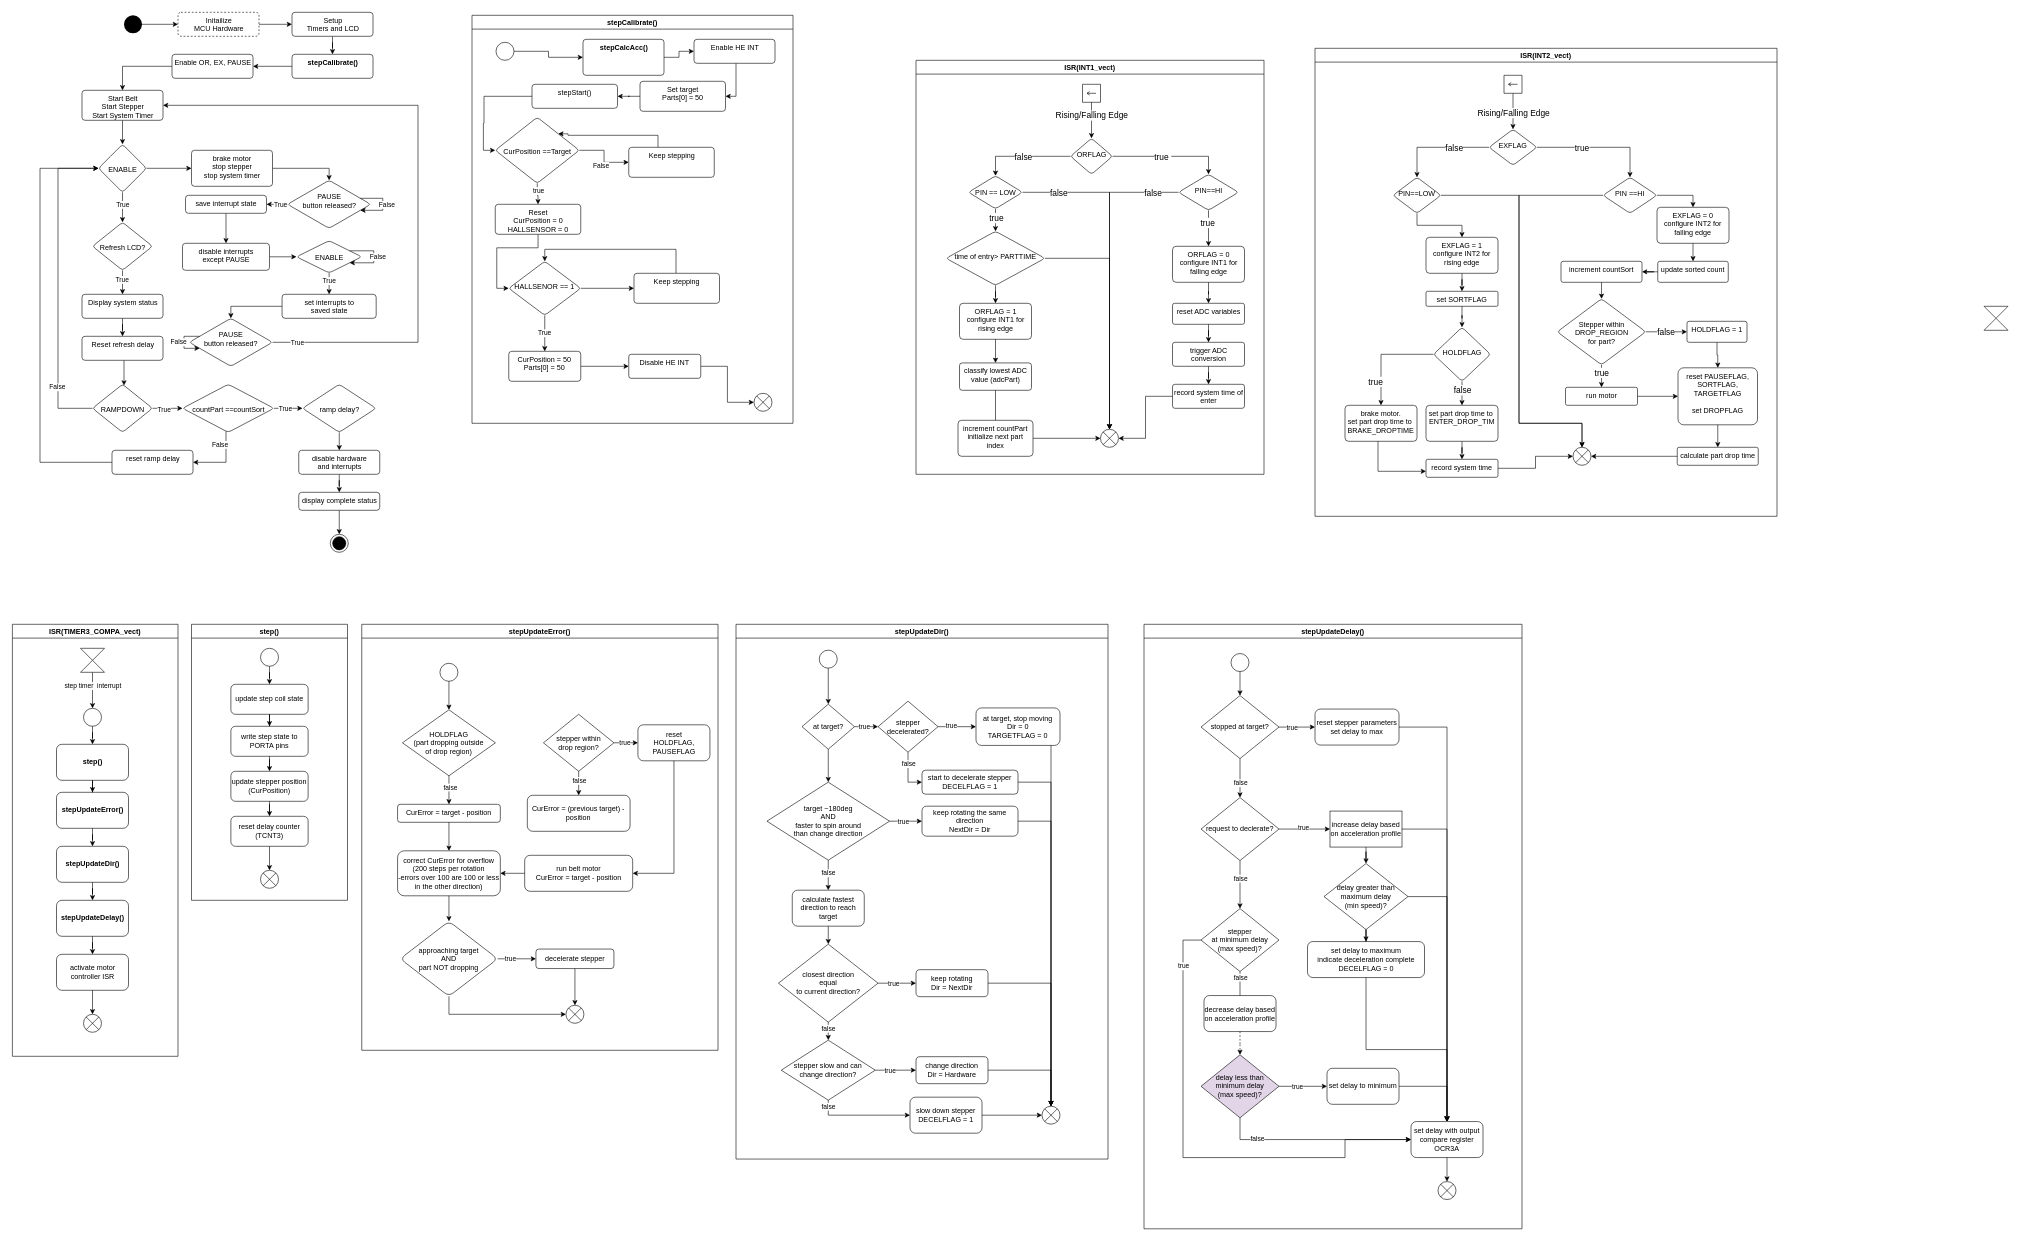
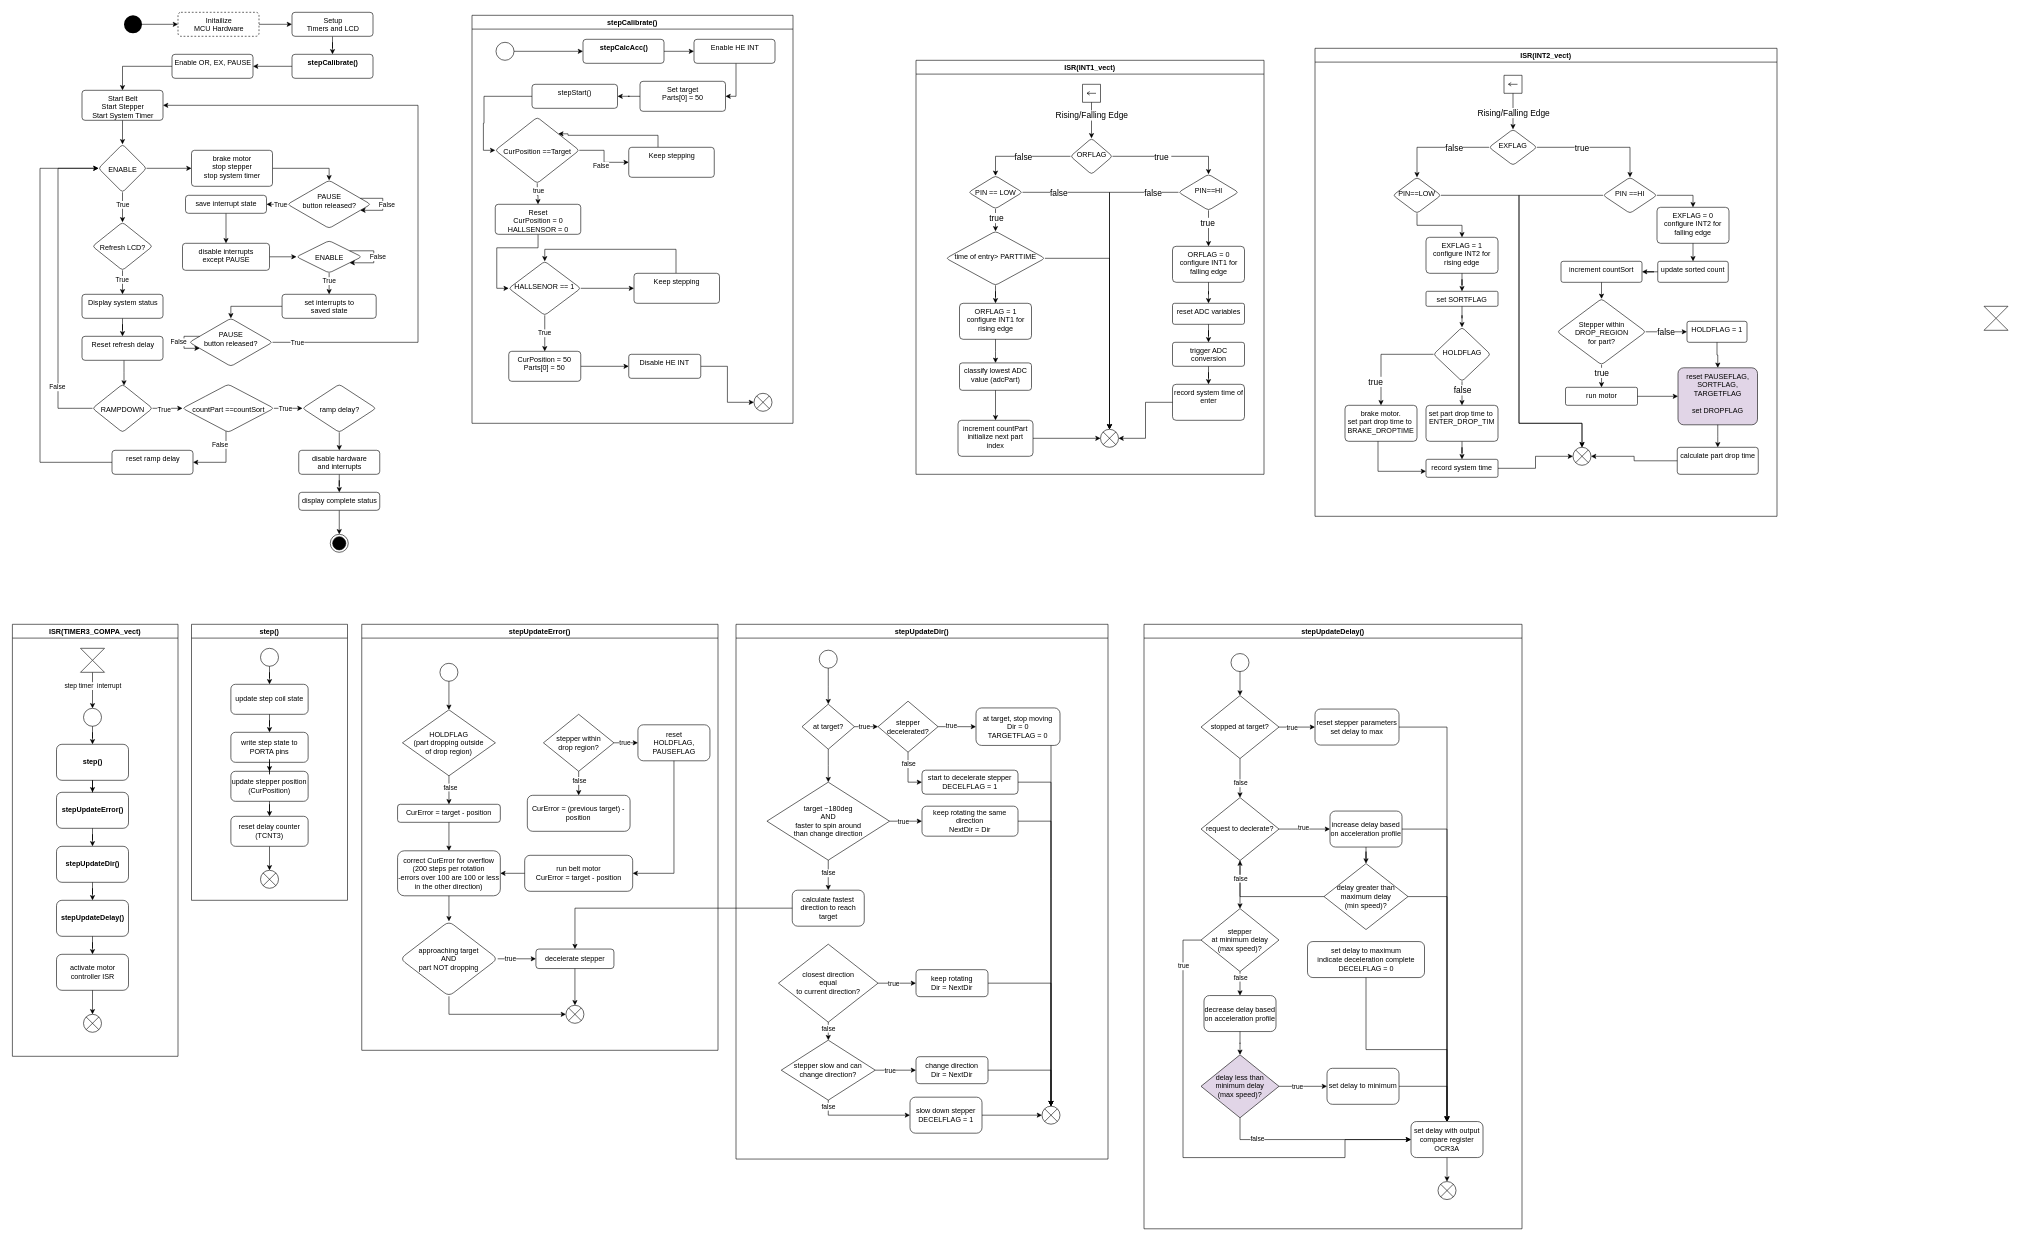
node "stepCalcAcc()": size 81x36 -> 81x24
node "record system time of enter": size 72x24 -> 72x36
node "reset PAUSEFLAG, SORTFLAG, TARGETFLAG set DROPFLAG": fillcolor #ffffff -> #e1d5e7
edge "classify lowest ADC value (adcPart)" -- "increment countPart initialize next part index": arrowhead none -> classic
node "calculate part drop time": size 81x18 -> 81x27
node "write step state to PORTA pins": moved (269, 741) -> (269, 747)
node "increase delay based on acceleration profile": shape rectangle -> rounded rectangle
edge "calculate fastest direction to reach target" -> "closest direction equal to current direction?": now "calculate fastest direction to reach target" -> "decelerate stepper"
edge "delay greater than maximum delay (min speed)?" -> "set delay to maximum indicate deceleration complete DECELFLAG = 0": now "delay greater than maximum delay (min speed)?" -> "request to declerate?"
edge "stepper at minimum delay (max speed)?" -- "decrease delay based on acceleration profile": arrowhead none -> classic
edge "decrease delay based on acceleration profile" -> "delay less than minimum delay (max speed)?": style dashed -> solid
node "change direction Dir = Hardware": label "change direction Dir = Hardware" -> "change direction Dir = NextDir"
